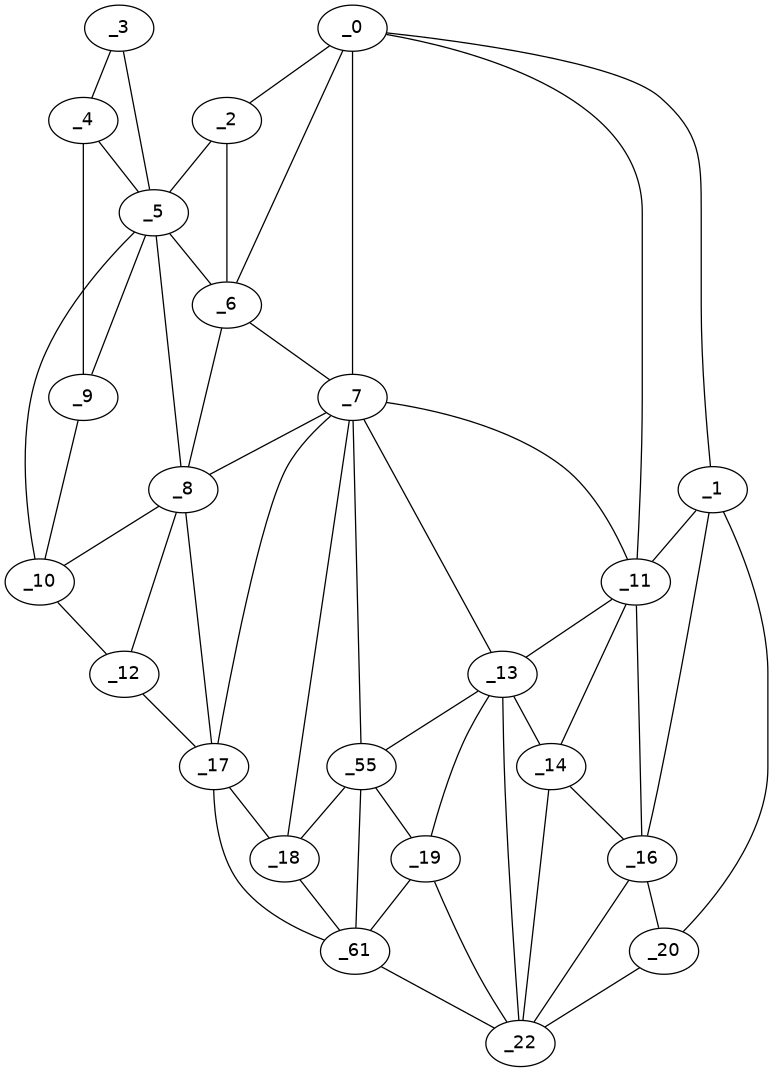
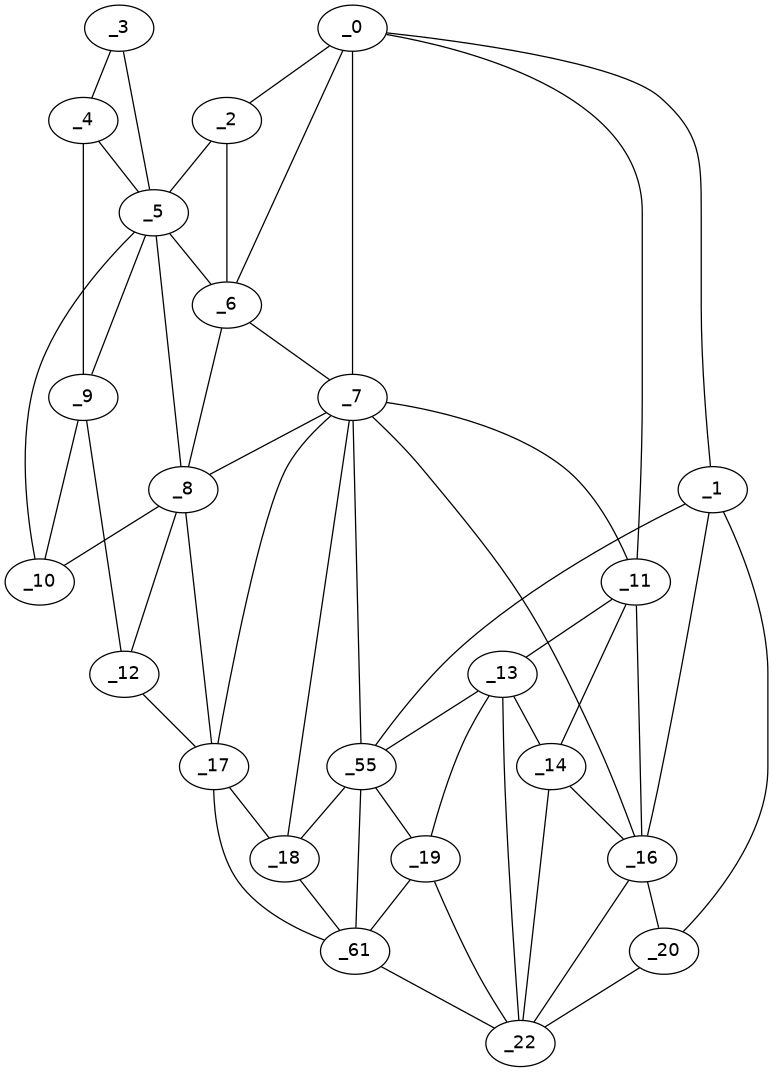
edge "_7" -- "_13": now "_7" -- "_16"
edge "_1" -- "_11": now "_1" -- "_55"
edge "_10" -- "_12": now "_9" -- "_12"
